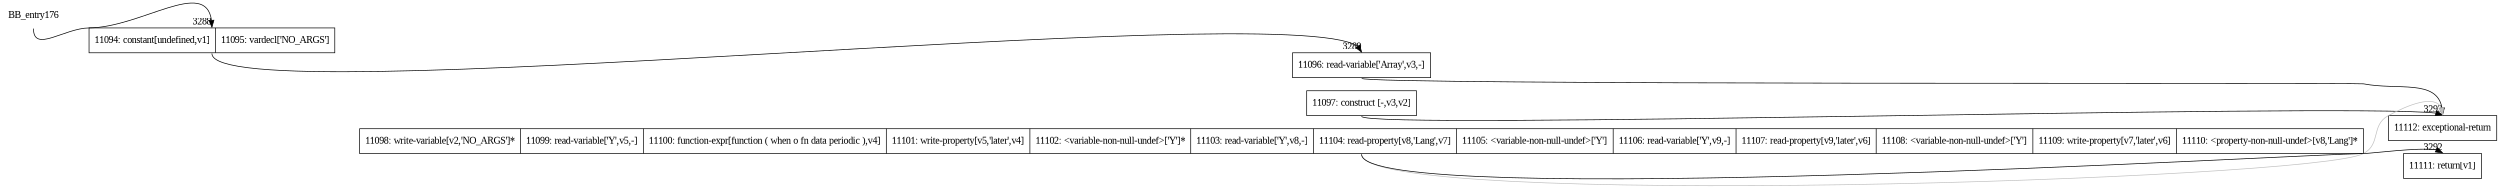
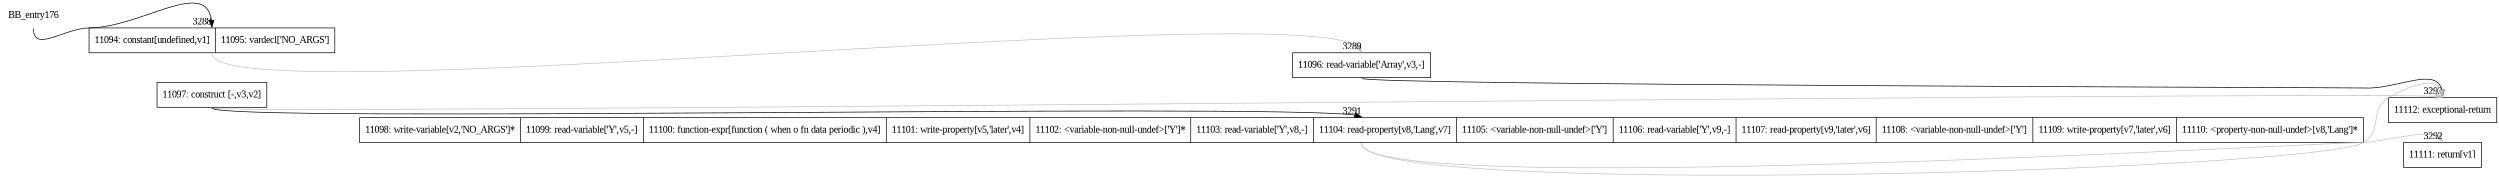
edge "11094: constant[undefined,v1]" -> "11096: read-variable['Array',v3,-]": color black -> gray
edge "11097: construct [-,v3,v2]" -> "11098: write-variable[v2,'NO_ARGS']*": added
edge "11097: construct [-,v3,v2]" -> "11112: exceptional-return": color black -> gray
edge "11098: write-variable[v2,'NO_ARGS']*" -> "11111: return[v1]": color black -> gray
